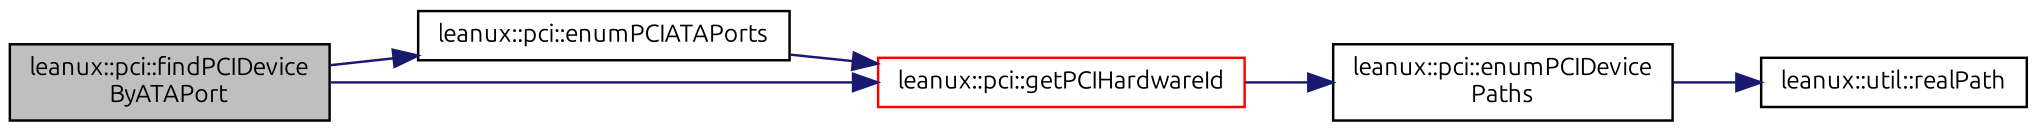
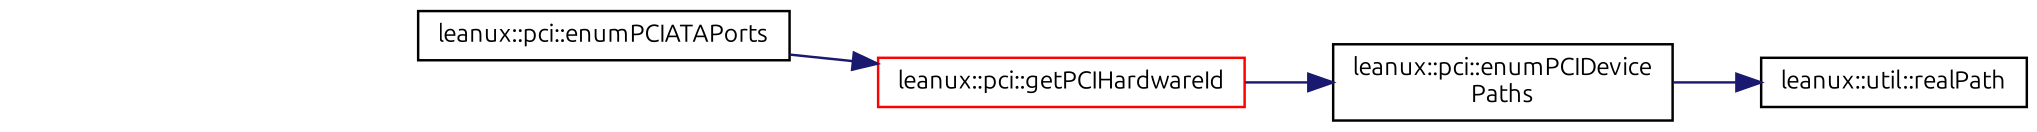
node "leanux::pci::findPCIDevice ByATAPort": removed
